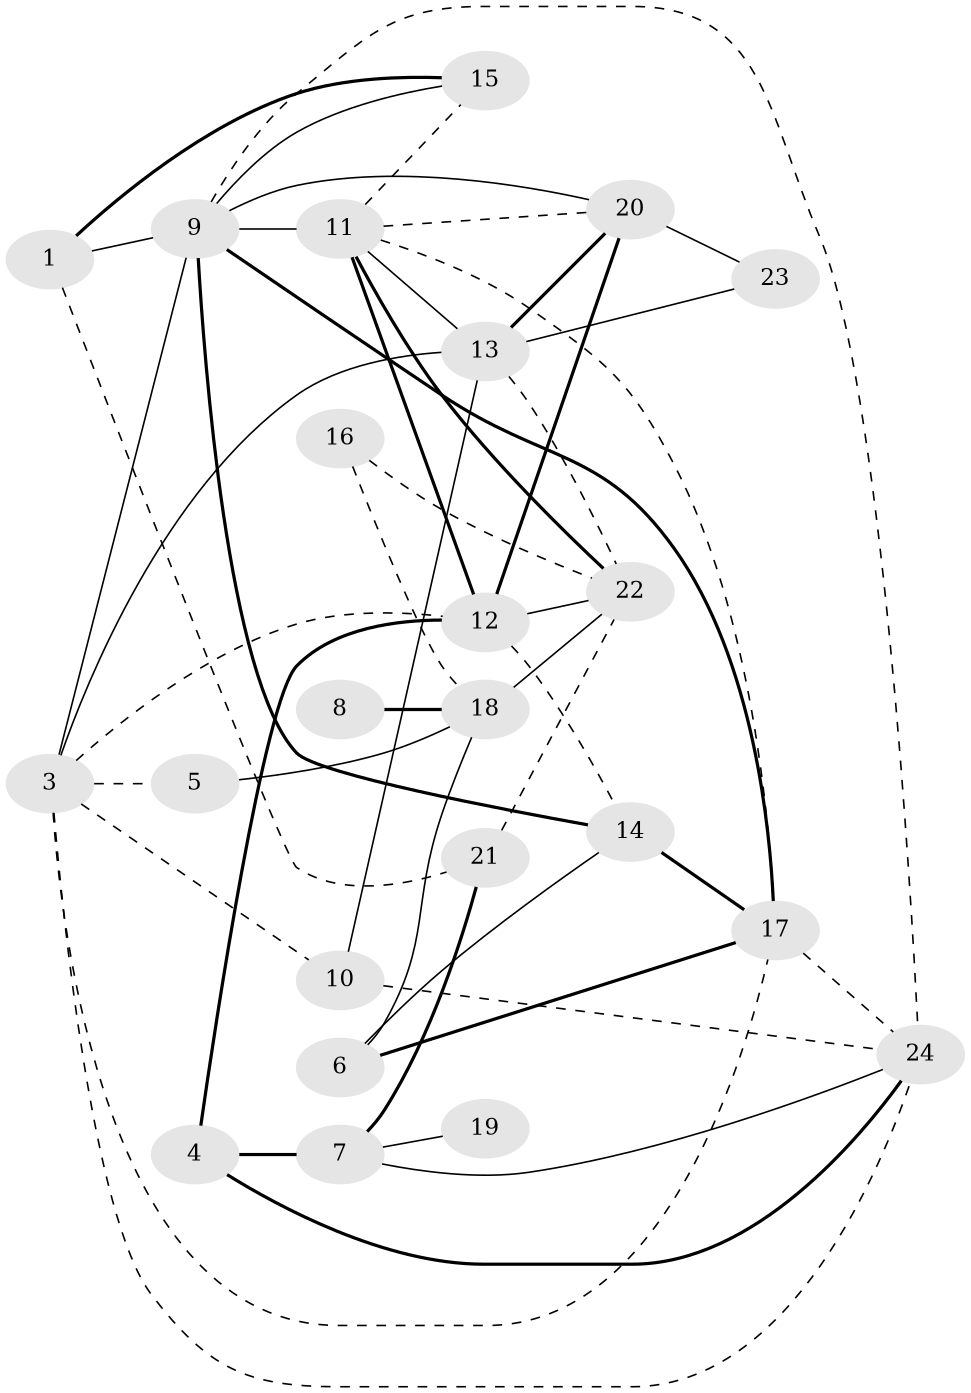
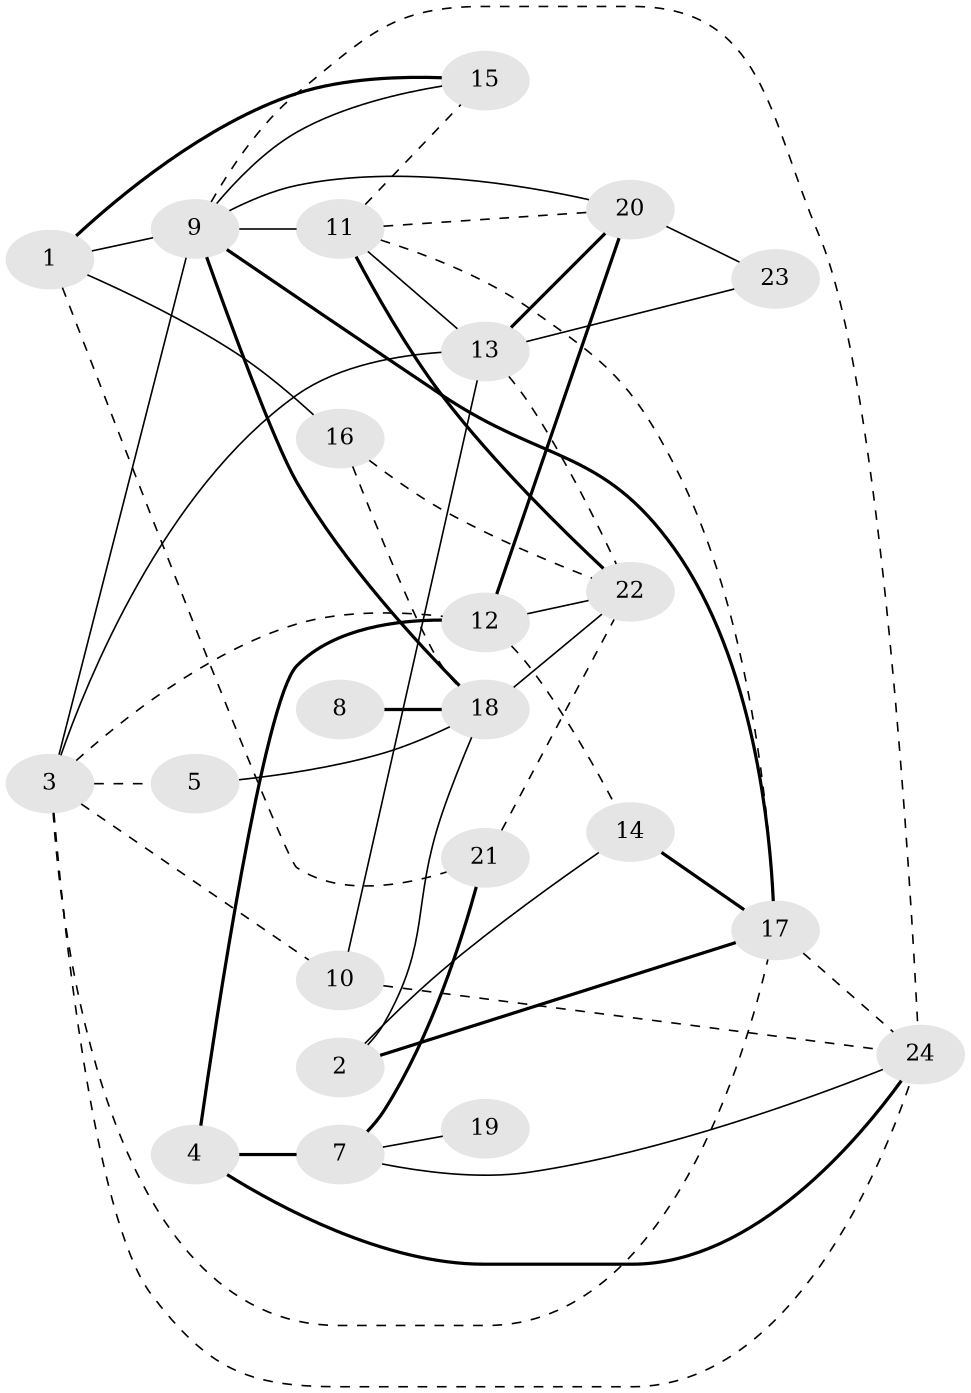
edge "1" -- "16": added
edge "11" -- "12": removed
edge "9" -- "14": now "9" -- "18"
node "6": label "6" -> "2"
